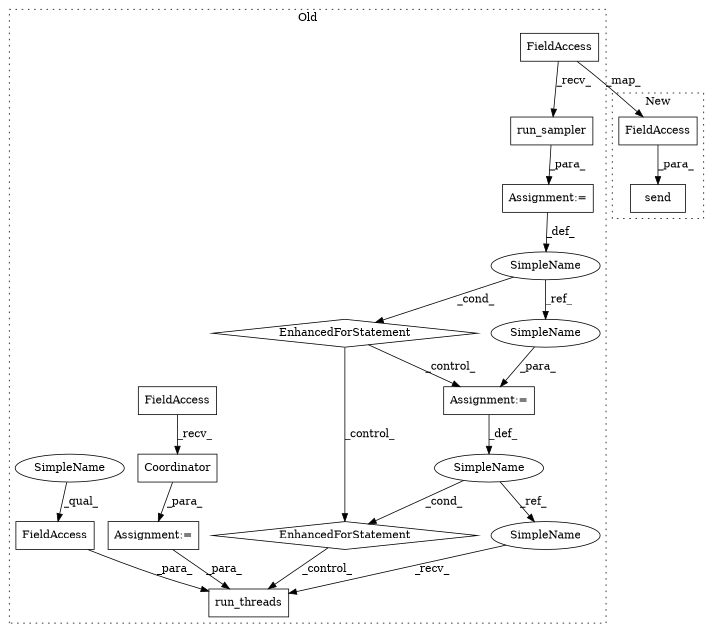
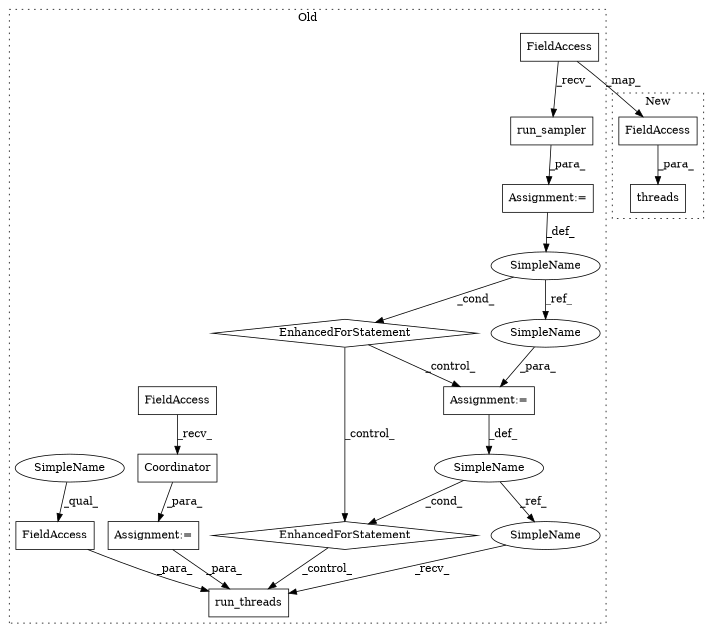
node "send": label "send" -> "threads"
